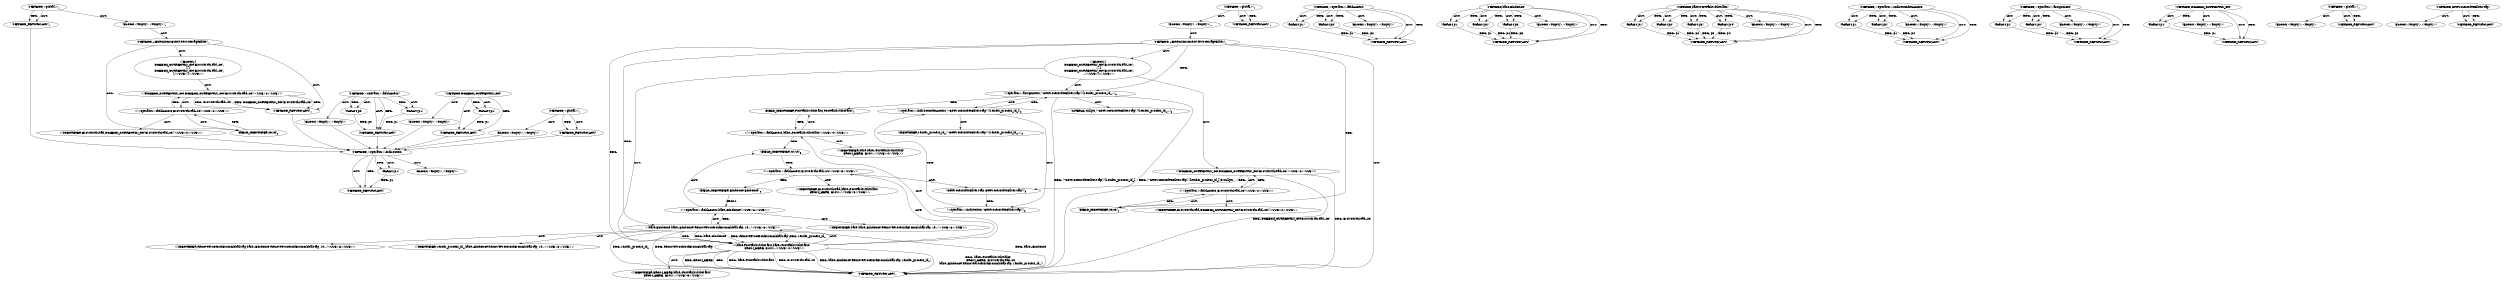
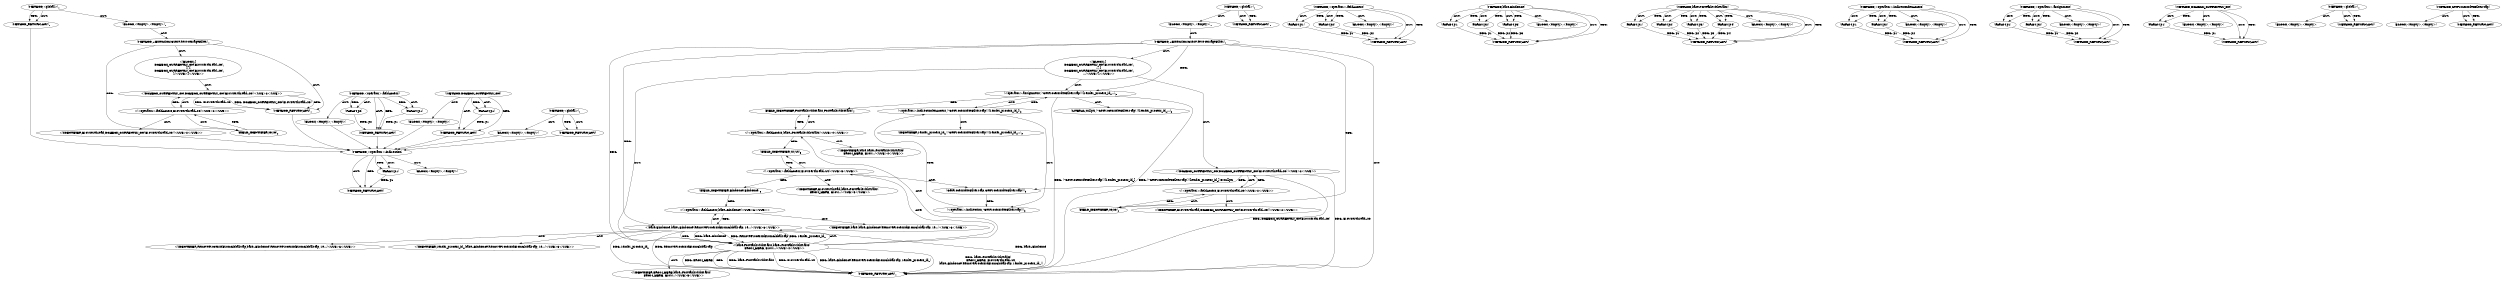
edge "<(<operator>.fieldAccess,base::BindOnce)<SUB>6</SUB>>" -> "(FIELD_IDENTIFIER,UI,UI)": now "<(<operator>.fieldAccess,BrowserThread::UI)<SUB>5</SUB>>" -> "(FIELD_IDENTIFIER,UI,UI)"
edge "(FIELD_IDENTIFIER,BindOnce,BindOnce)" -> "<(<operator>.fieldAccess,base::BindOnce)<SUB>6</SUB>>": label "FROM: " -> "CFG: "
